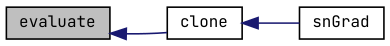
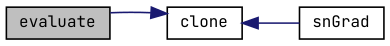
edge "clone" -> "evaluate": reversed
